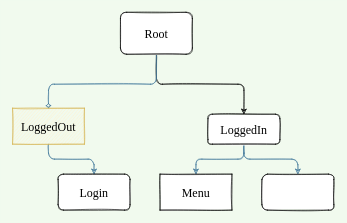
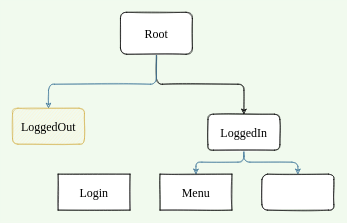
edge "Root" -> "LoggedOut": arrowhead diamond -> classic
node "LoggedOut": shape rectangle -> rounded rectangle
node "LoggedIn": size 72x30 -> 72x36
edge "LoggedOut" -> "Login": removed
node "Login": shape rounded rectangle -> rectangle
